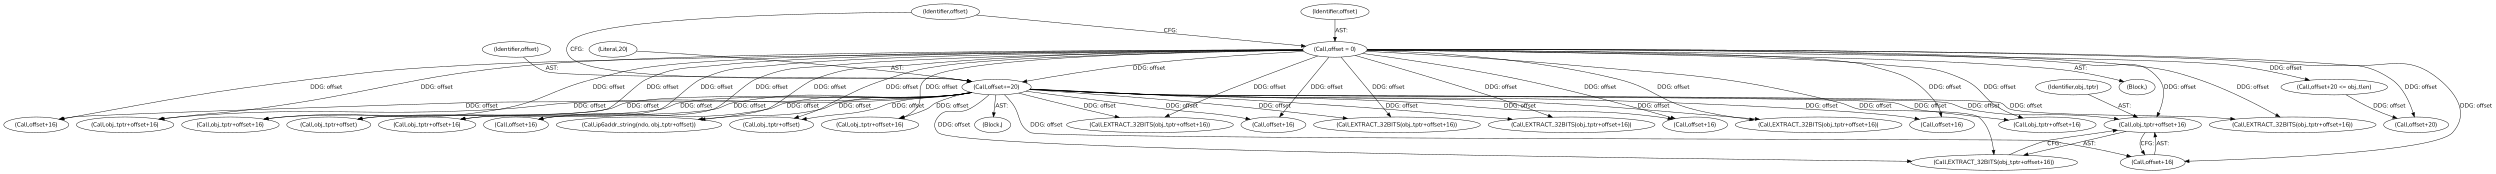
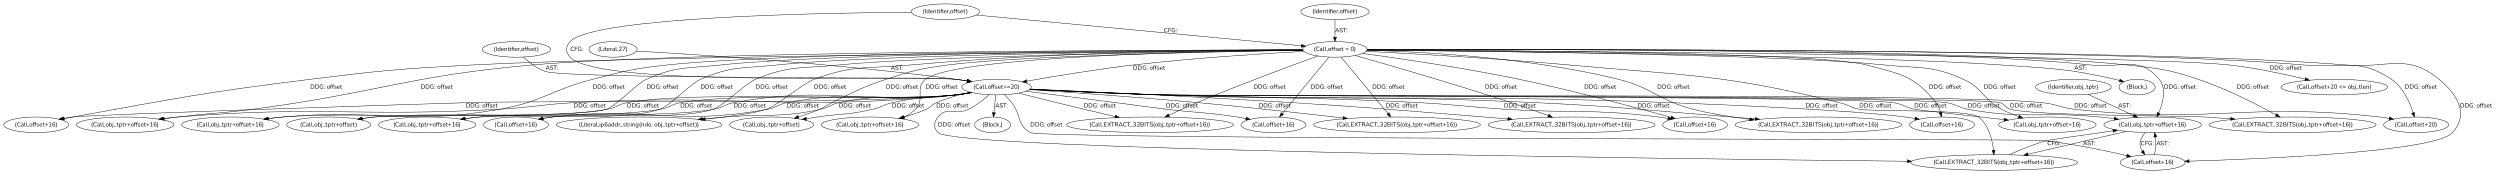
node "(Literal,20)": label "(Literal,20)" -> "(Literal,27)"
edge "(Call,offset+20 <= obj_tlen)" -> "(Call,offset+20)": now "(Call,offset+=20)" -> "(Call,offset+20)"
node "(Call,ip6addr_string(ndo, obj_tptr+offset))": label "(Call,ip6addr_string(ndo, obj_tptr+offset))" -> "(Literal,ip6addr_string(ndo, obj_tptr+offset))"
